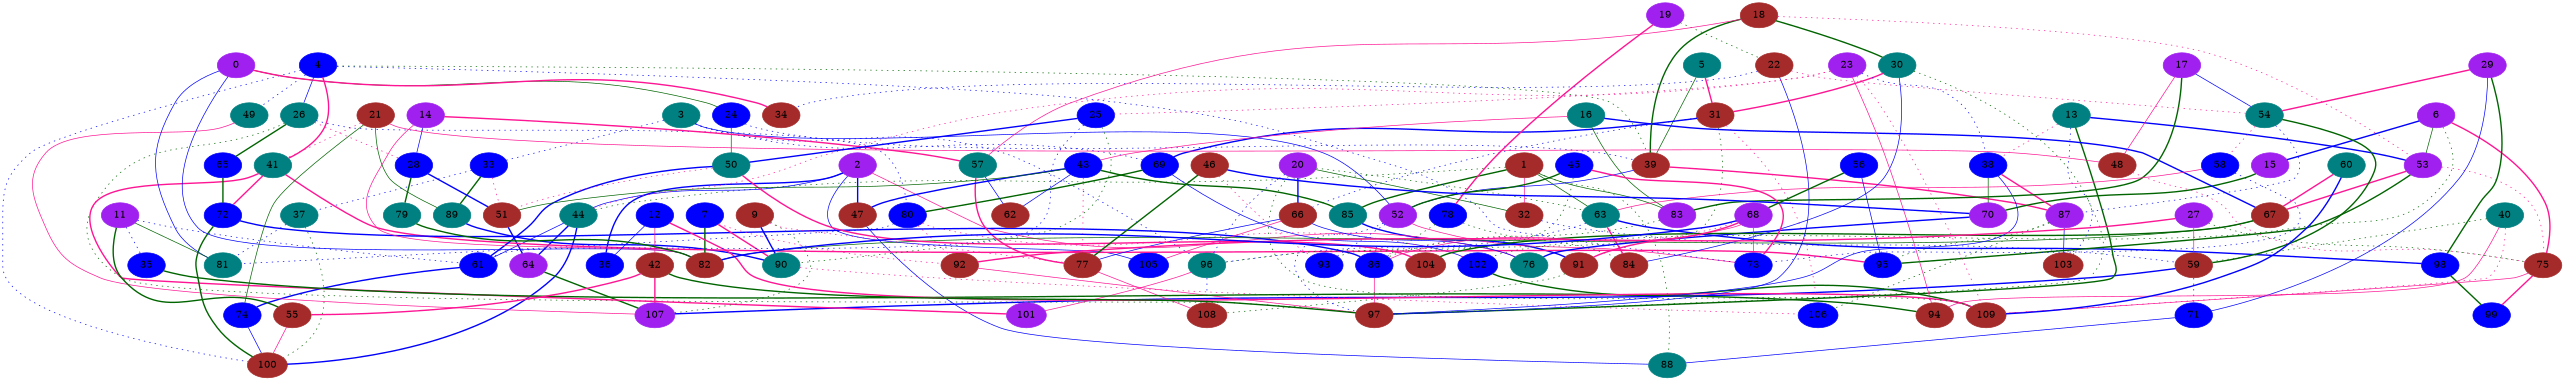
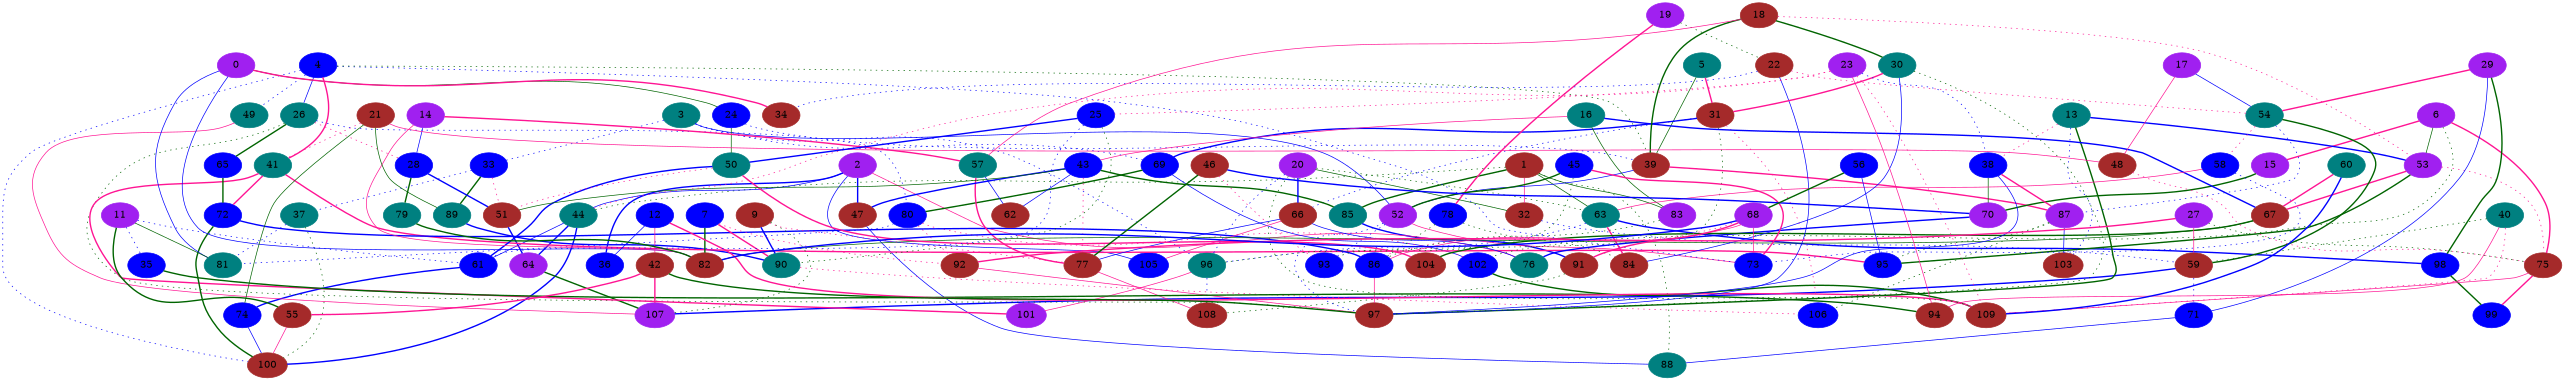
edge "6" -- "15": color blue -> deeppink
edge "17" -- "83": removed
